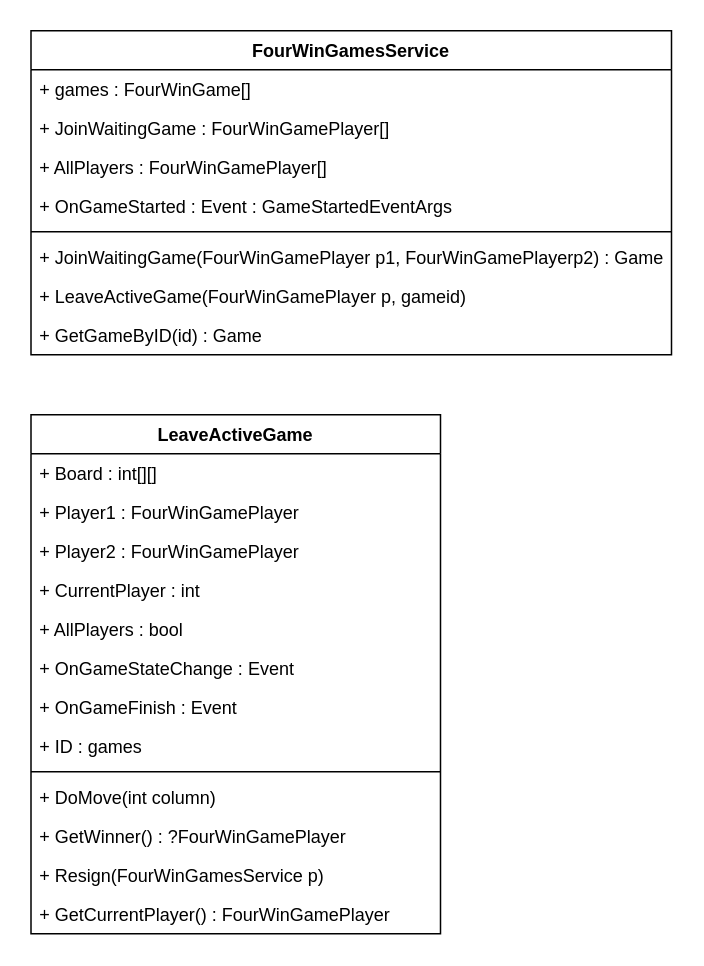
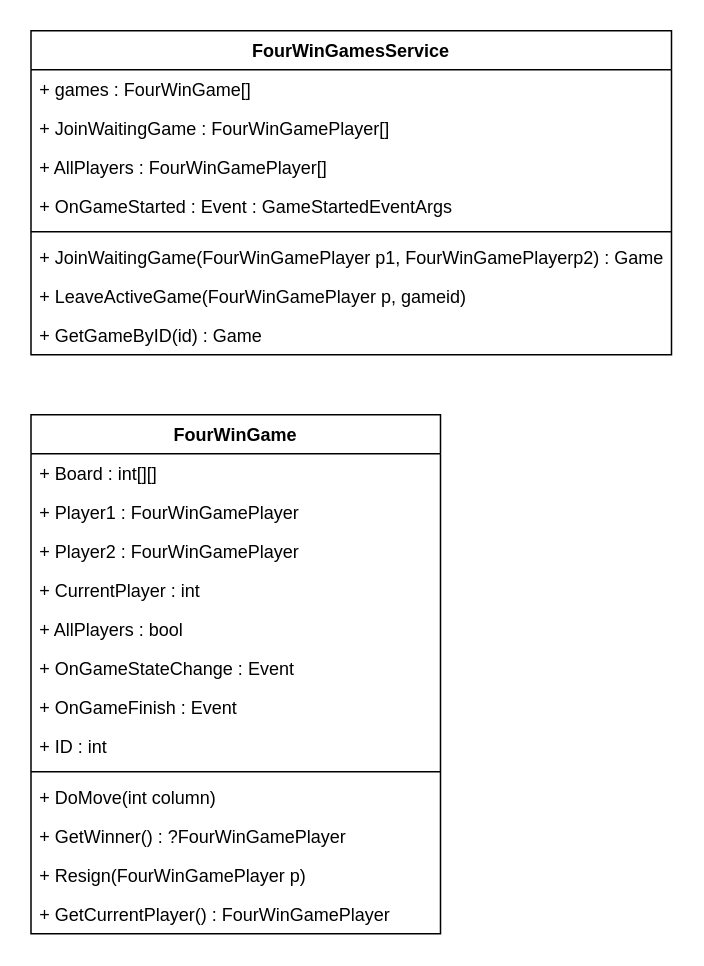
node "LeaveActiveGame": label "LeaveActiveGame" -> "FourWinGame"
node "+ ID : games": label "+ ID : games" -> "+ ID : int"
node "+ Resign(FourWinGamesService p)": label "+ Resign(FourWinGamesService p)" -> "+ Resign(FourWinGamePlayer p)"
